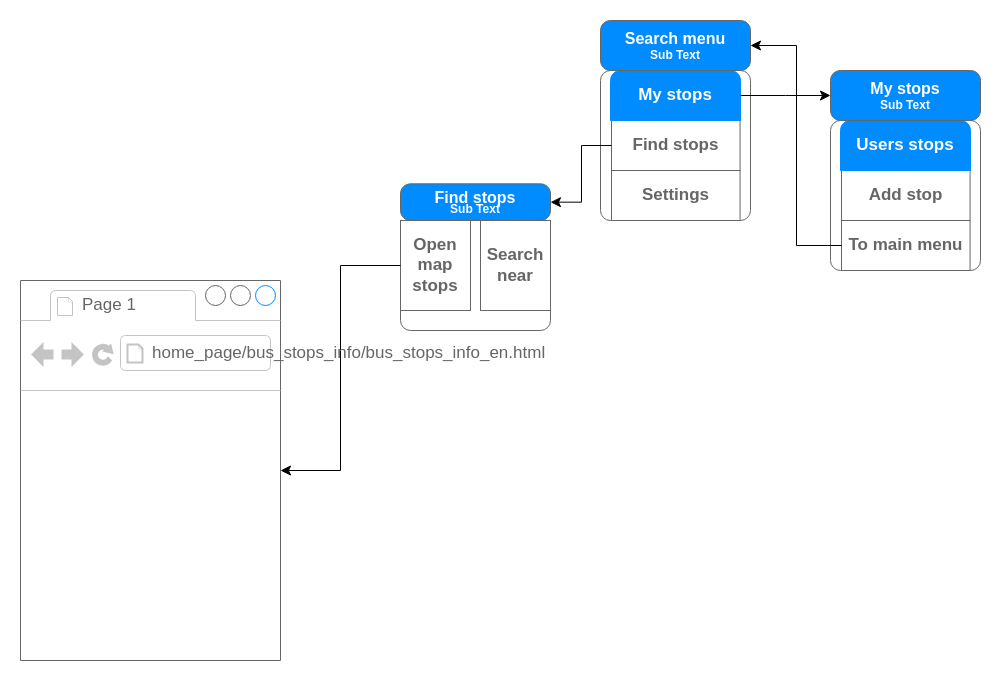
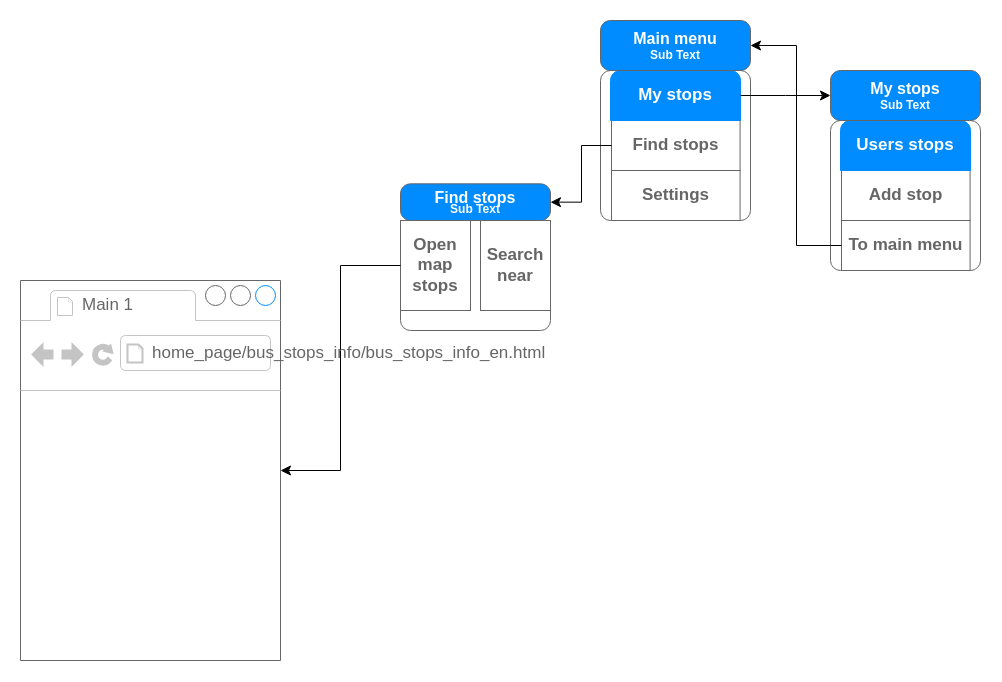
node "Search menu": label "Search menu" -> "Main menu"
node "Page 1": label "Page 1" -> "Main 1"
